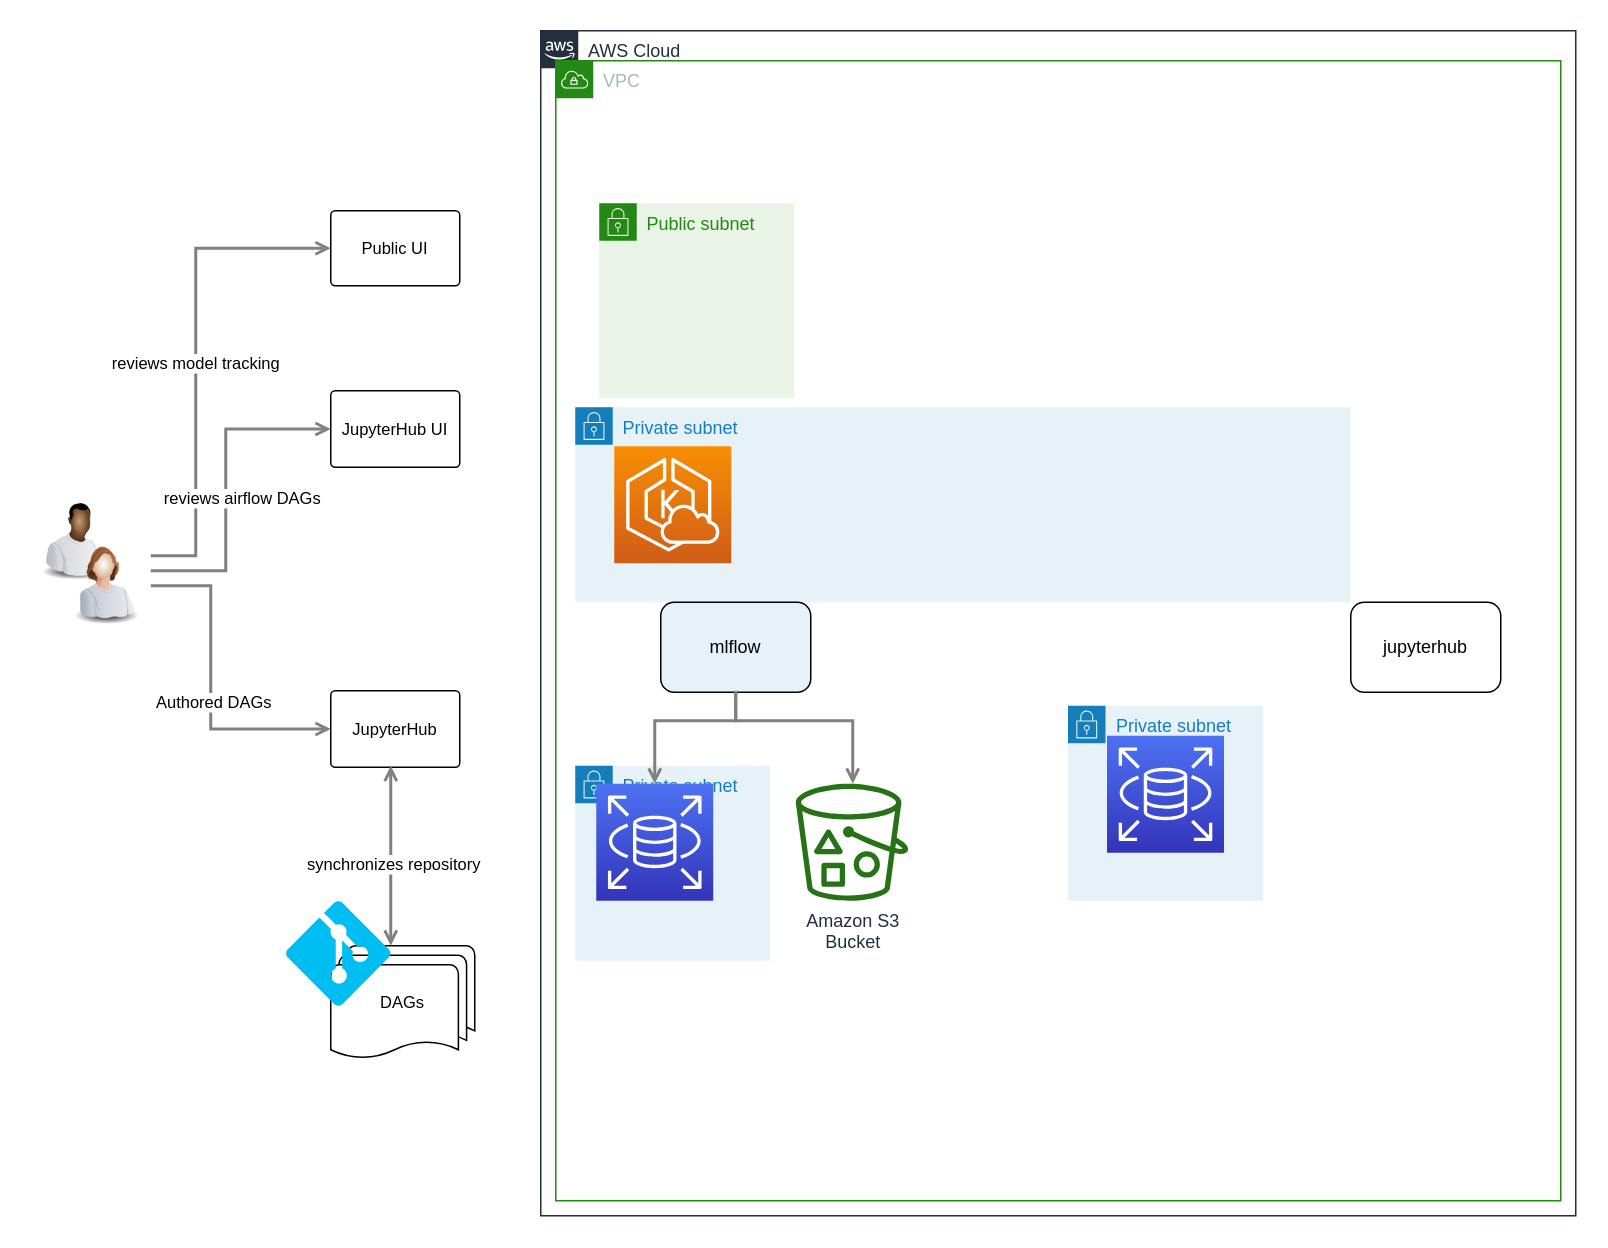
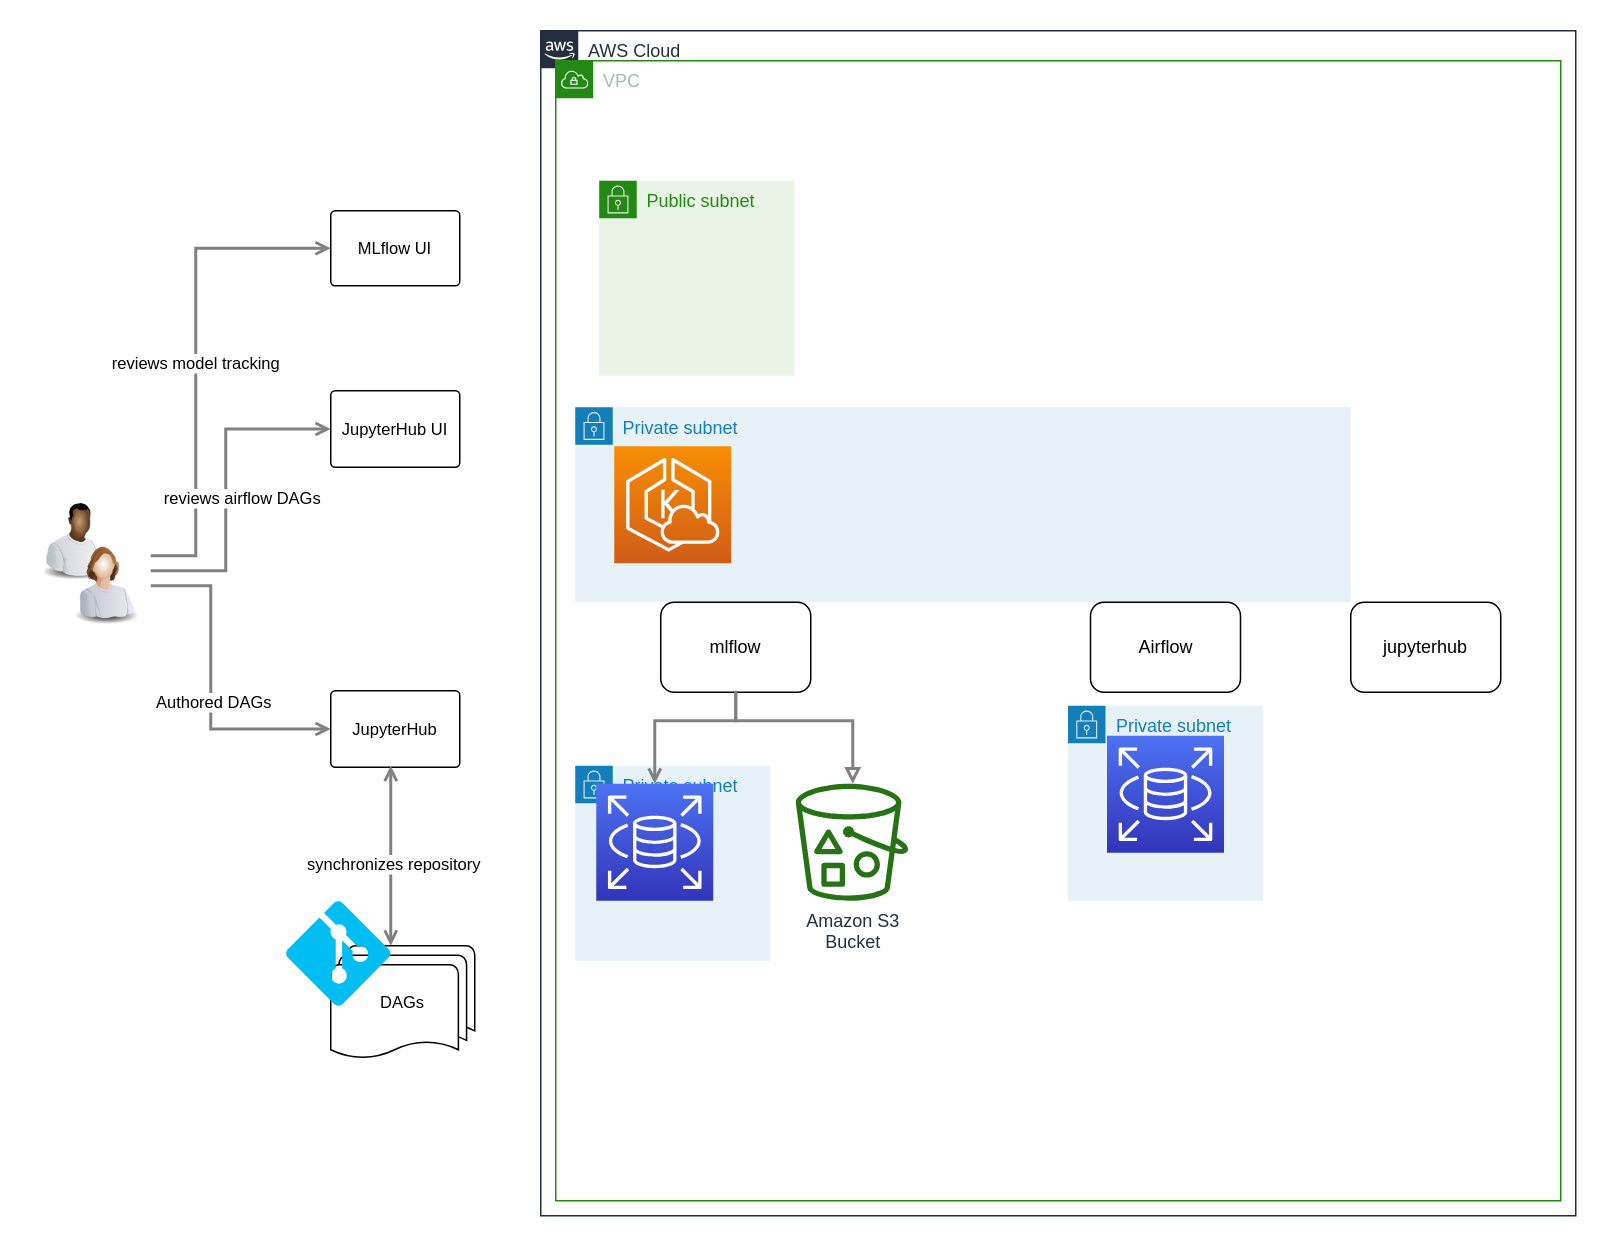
node "Public UI": label "Public UI" -> "MLflow UI"
node "Public subnet": moved (697, 301) -> (697, 278)
node "mlflow": fillcolor #e6f2f8 -> #ffffff
node "Airflow": added
edge "mlflow" -> "Amazon S3 Bucket": arrowhead open -> block
